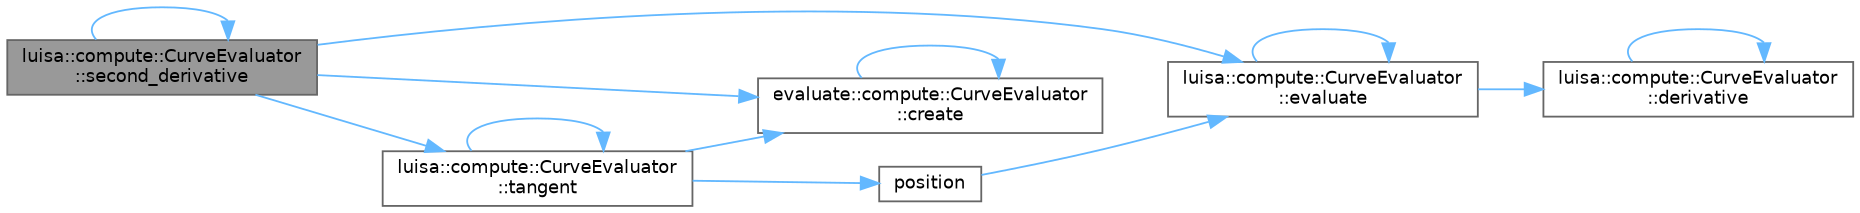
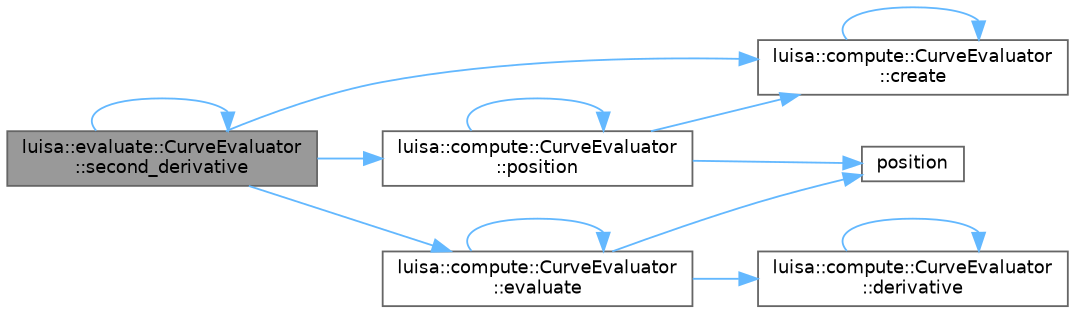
node "luisa::compute::CurveEvaluator ::second_derivative": label "luisa::compute::CurveEvaluator ::second_derivative" -> "luisa::evaluate::CurveEvaluator ::second_derivative"
node "evaluate::compute::CurveEvaluator ::create": label "evaluate::compute::CurveEvaluator ::create" -> "luisa::compute::CurveEvaluator ::create"
edge "position" -> "luisa::compute::CurveEvaluator ::evaluate": reversed
node "luisa::compute::CurveEvaluator ::tangent": label "luisa::compute::CurveEvaluator ::tangent" -> "luisa::compute::CurveEvaluator ::position"
